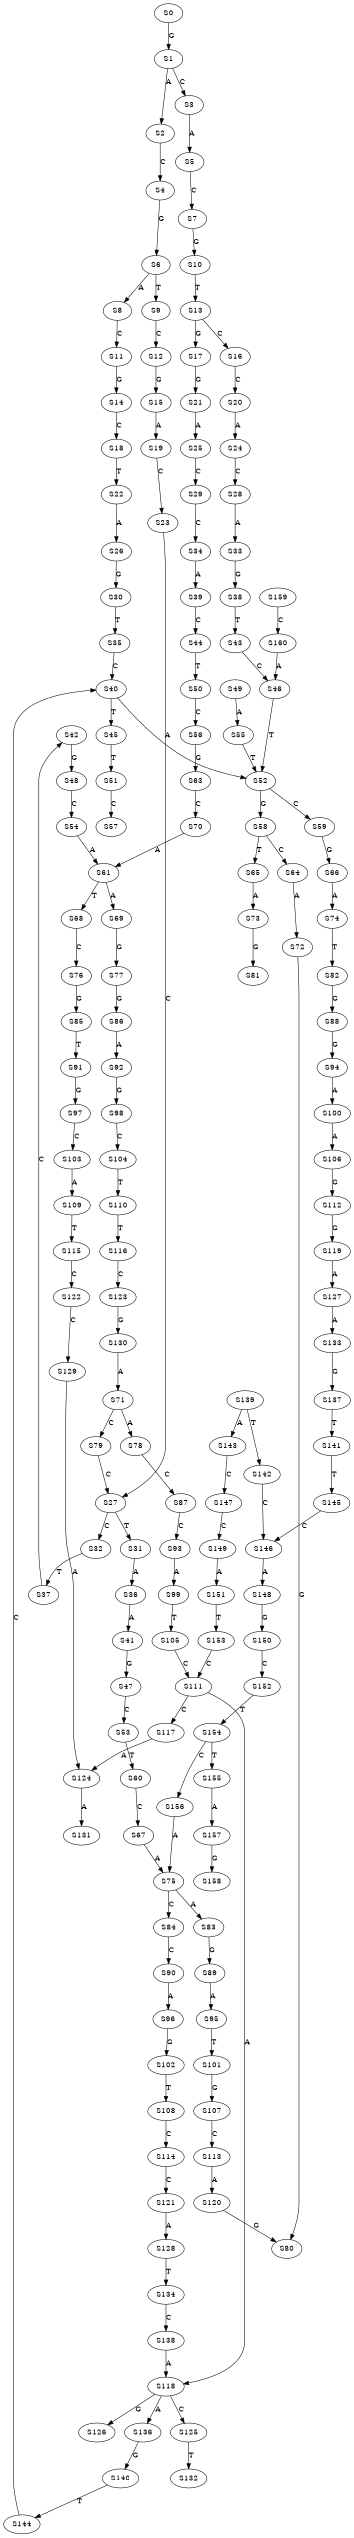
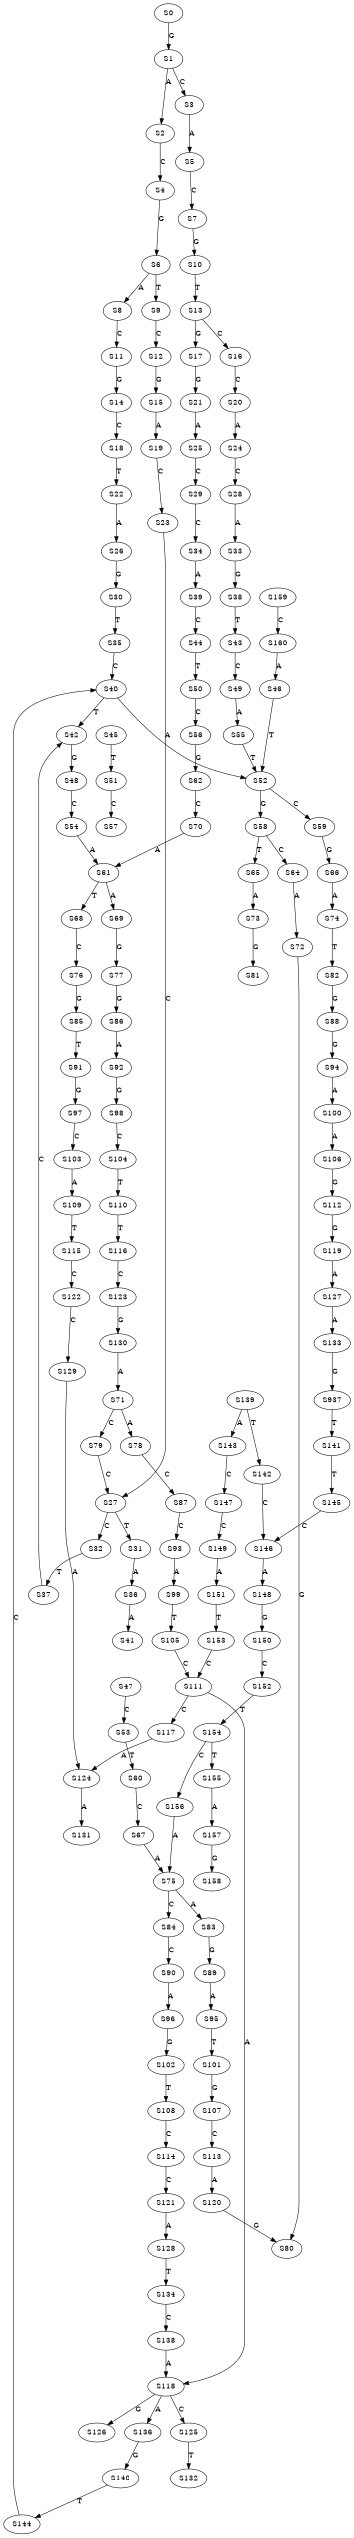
edge "S43" -> "S46": now "S43" -> "S49"
edge "S40" -> "S45": now "S40" -> "S42"
node "S63": label "S63" -> "S62"
node "S137": label "S137" -> "S937"
edge "S41" -> "S47": removed, label "G"
